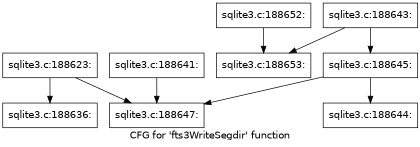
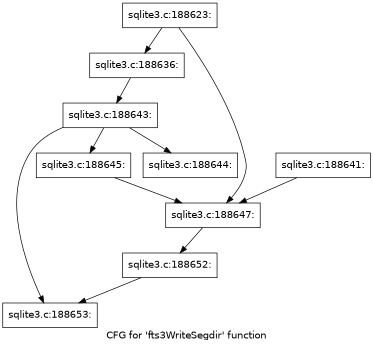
edge "sqlite3.c:188636:" -> "sqlite3.c:188643:": added
edge "sqlite3.c:188645:" -> "sqlite3.c:188644:": now "sqlite3.c:188643:" -> "sqlite3.c:188644:"
edge "sqlite3.c:188647:" -> "sqlite3.c:188652:": added
